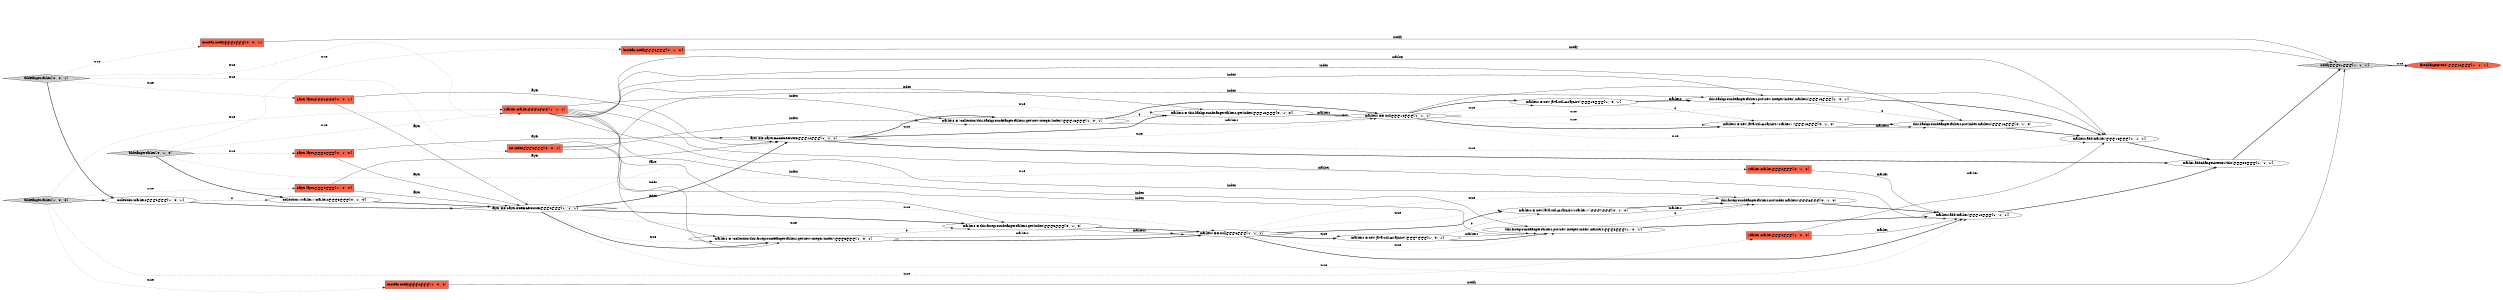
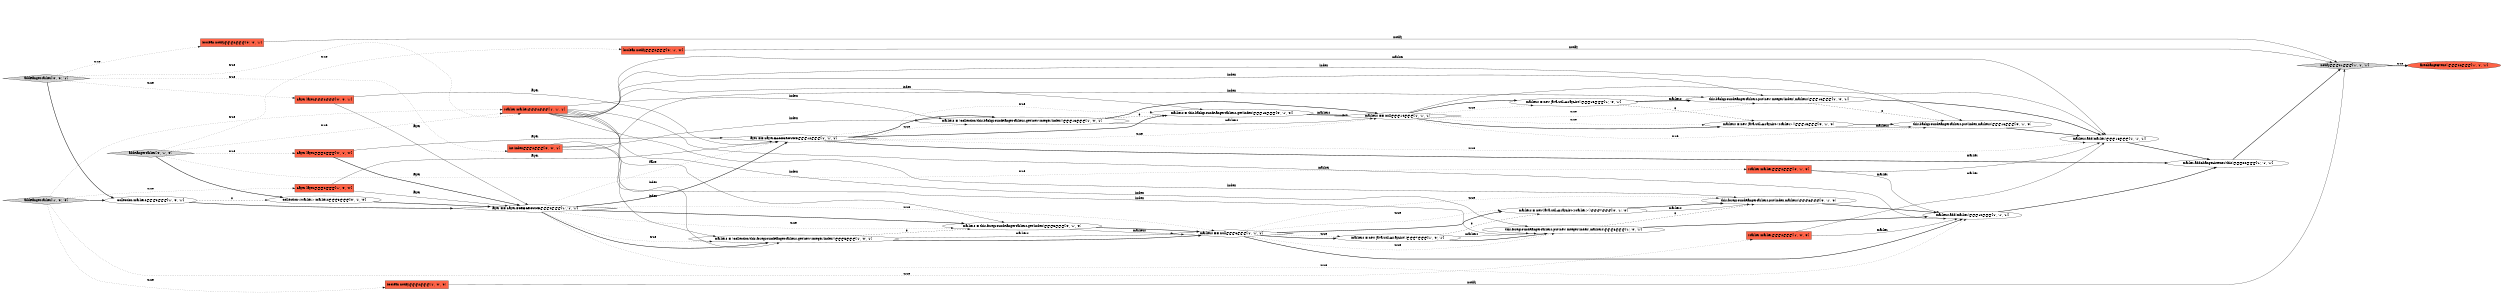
edge "Marker marker@@@2@@@['0', '1', '0']" -> "markers.add(marker)@@@18@@@['1', '1', '1']": added, label "marker"
edge "Layer layer@@@2@@@['0', '1', '0']" -> "layer == Layer.FOREGROUND@@@4@@@['1', '1', '1']": style solid -> bold
